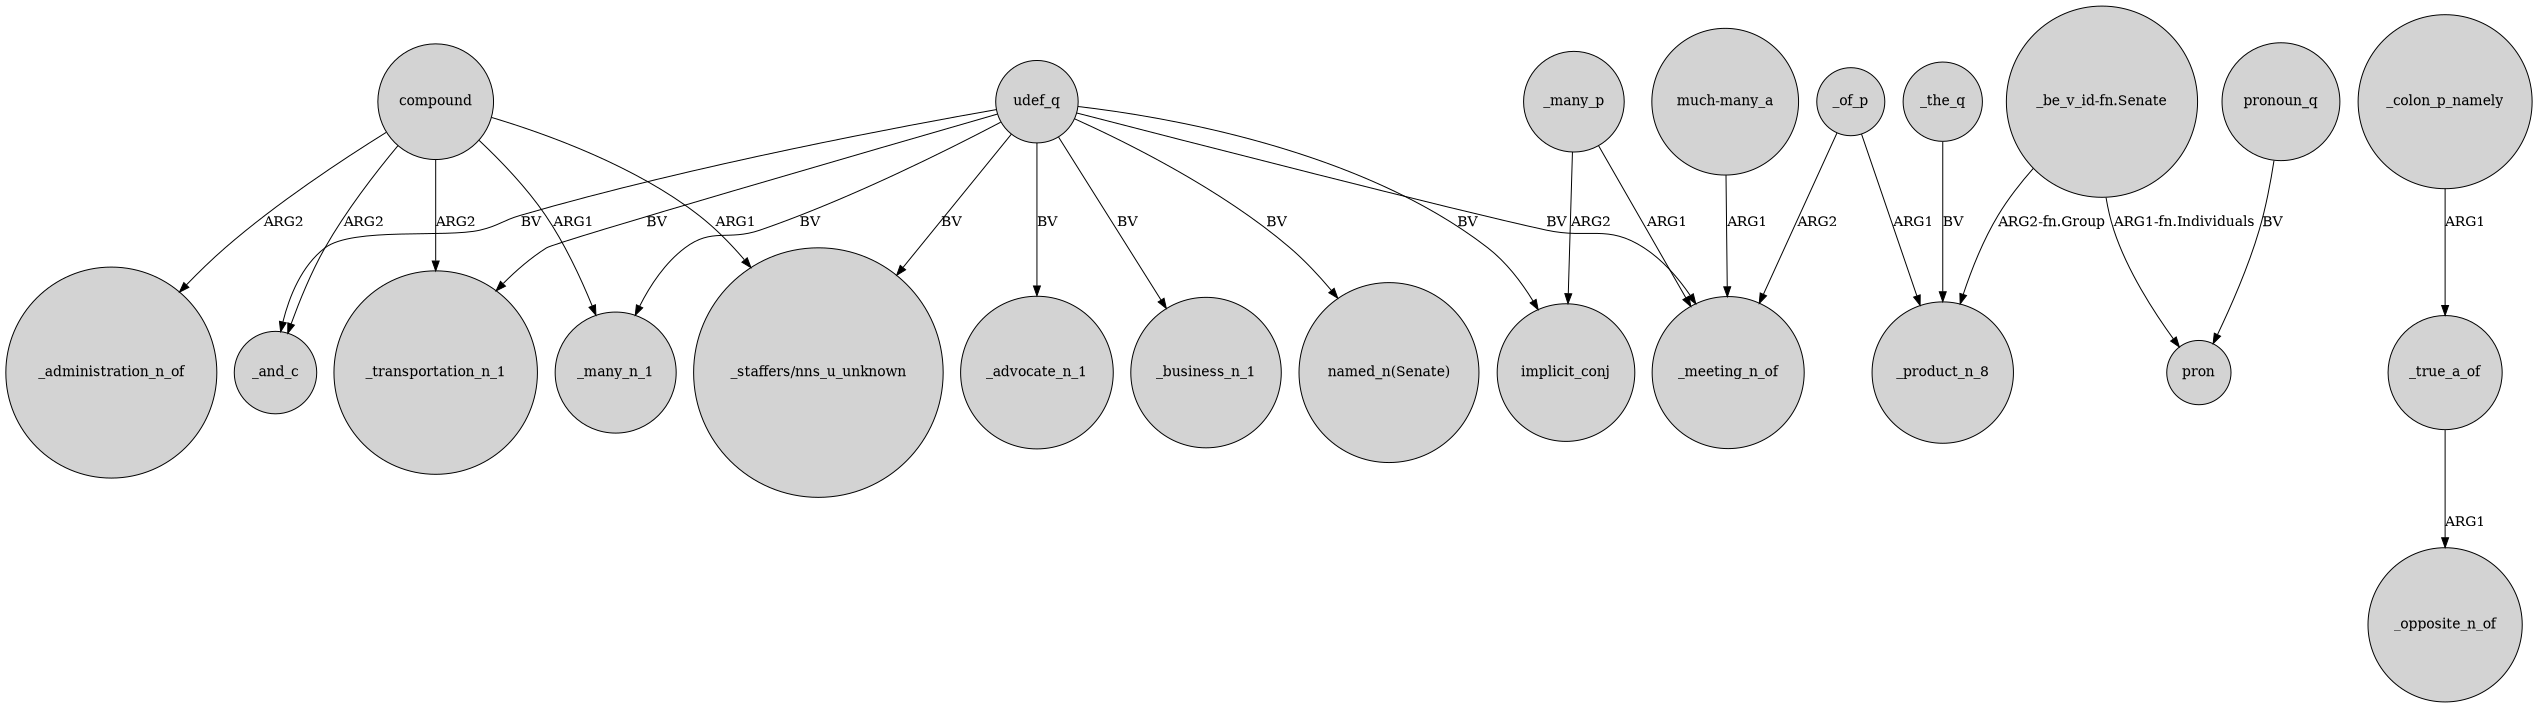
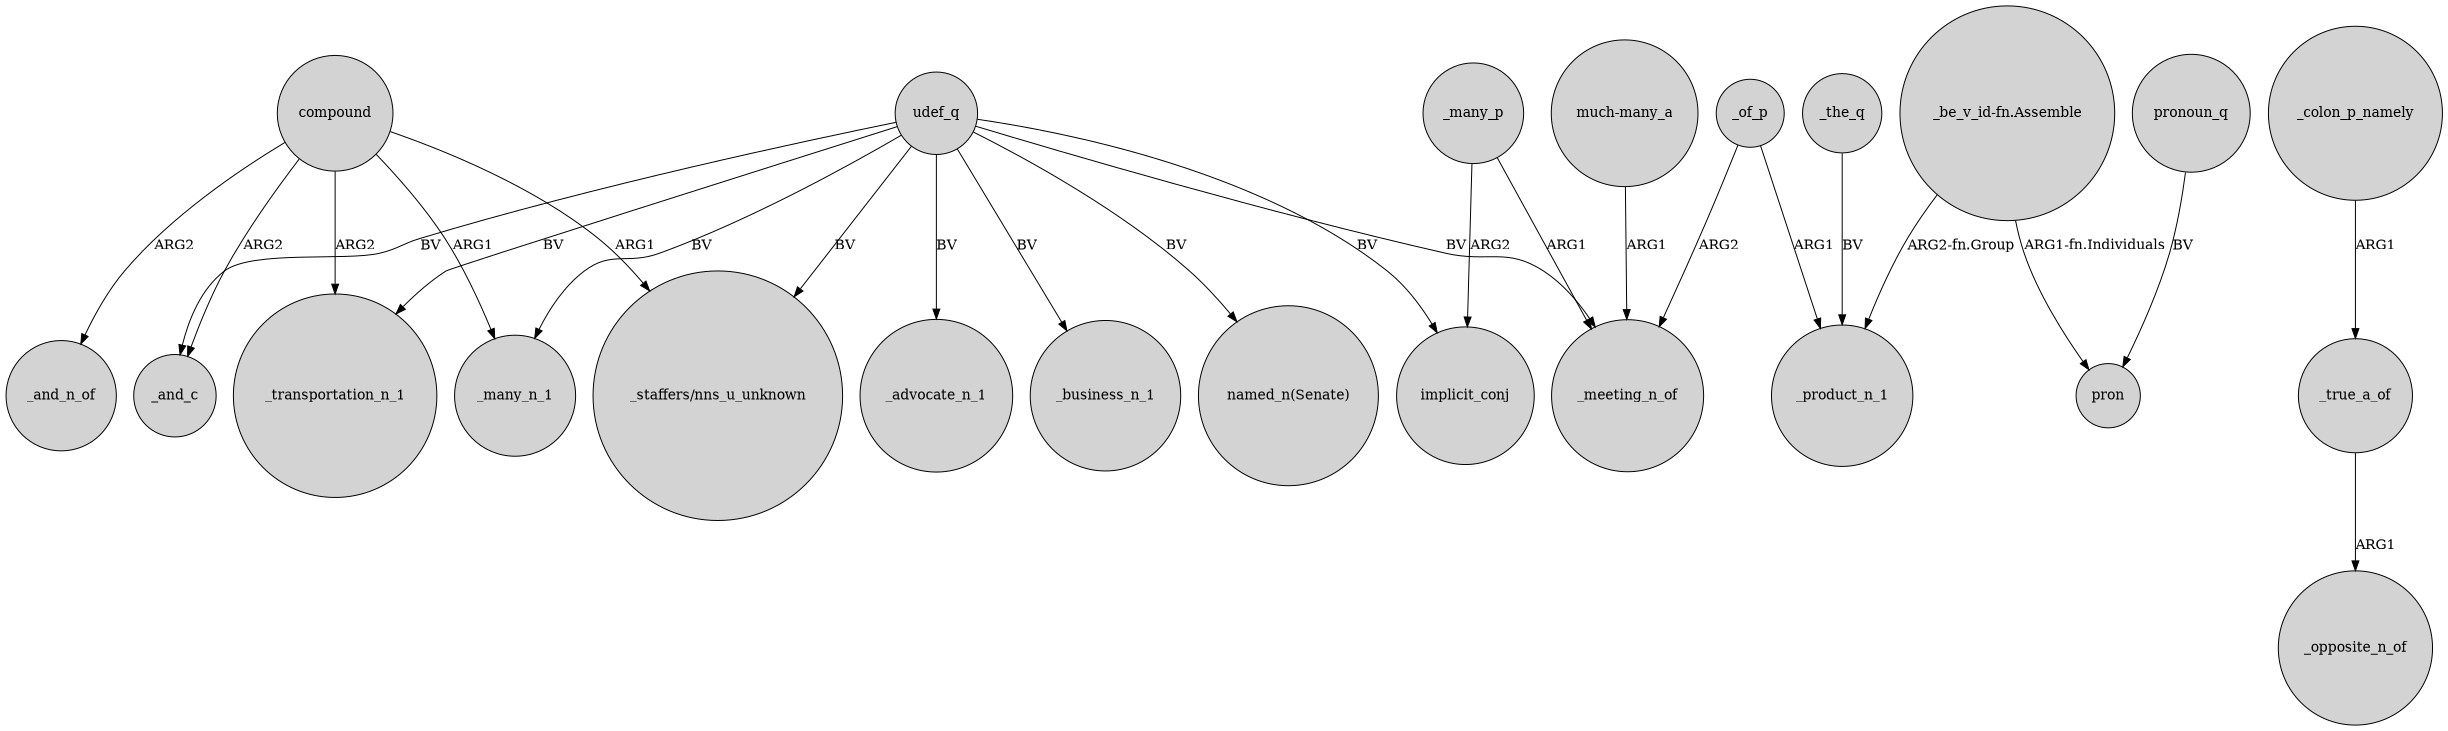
node "_be_v_id-fn.Senate": label "_be_v_id-fn.Senate" -> "_be_v_id-fn.Assemble"
node "_administration_n_of": label "_administration_n_of" -> "_and_n_of"
node "_product_n_8": label "_product_n_8" -> "_product_n_1"
